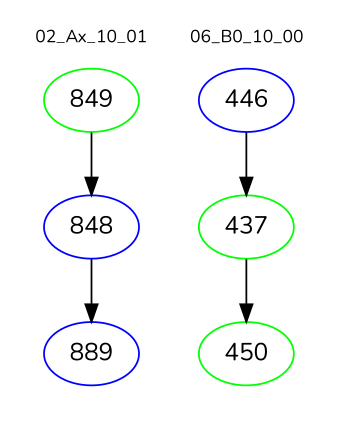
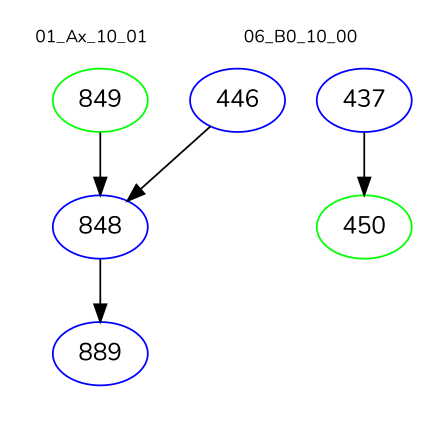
cluster "02_Ax_10_01": label "02_Ax_10_01" -> "01_Ax_10_01"
edge "446" -> "437": now "446" -> "848"
node "437": color green -> blue
